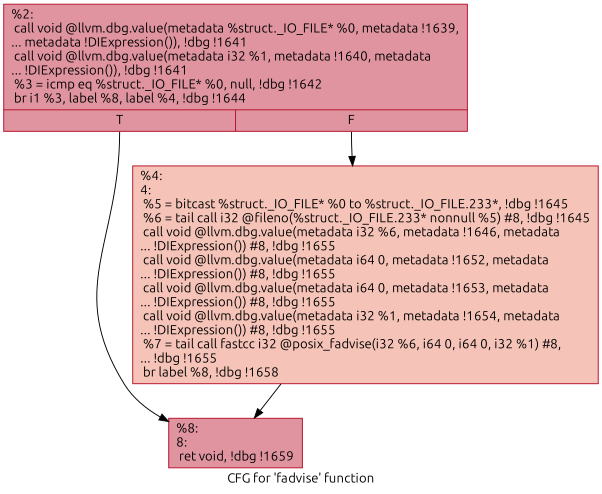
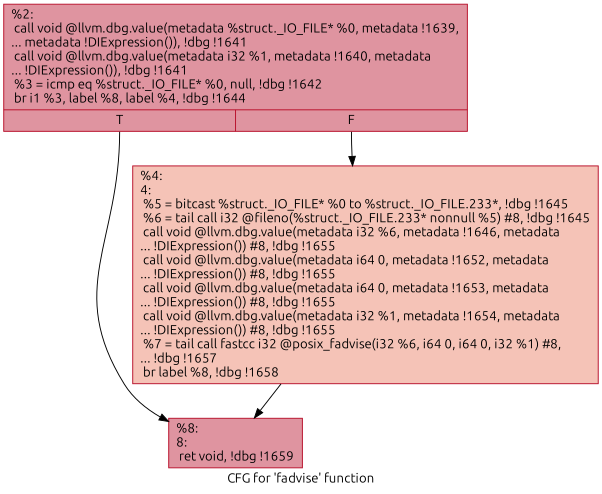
node "%4:": text "... !dbg !1655" -> "... !dbg !1657"
